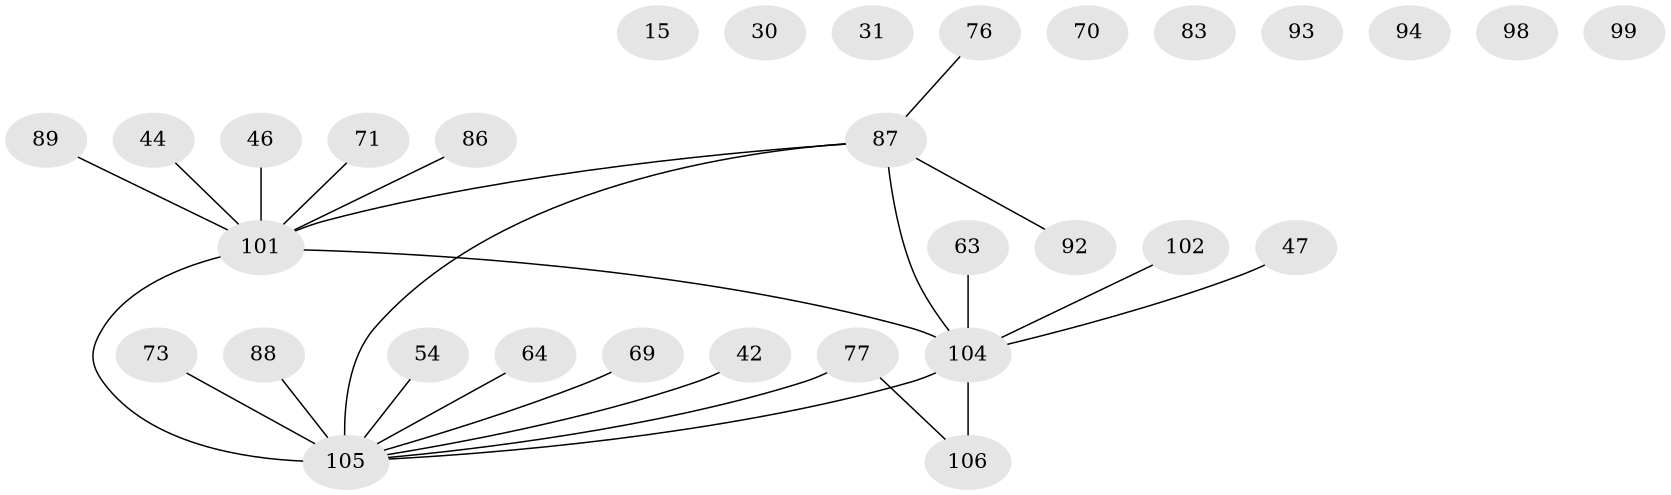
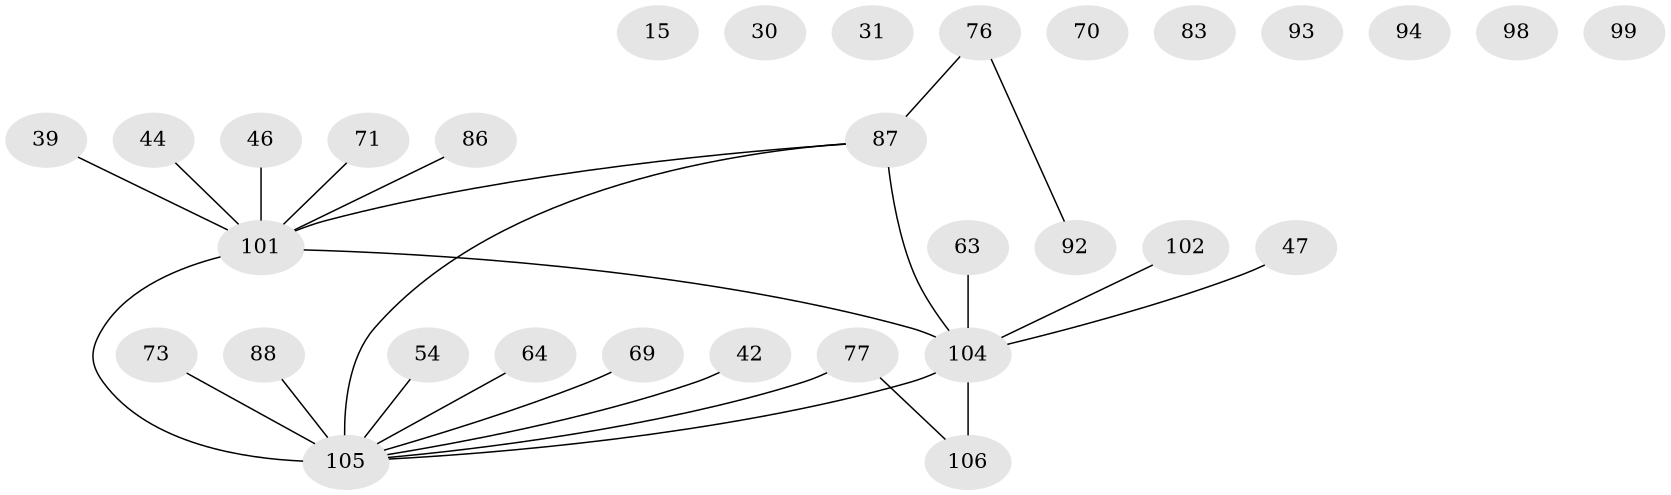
node "89": label "89" -> "39"
edge "87" -- "92": now "76" -- "92"
